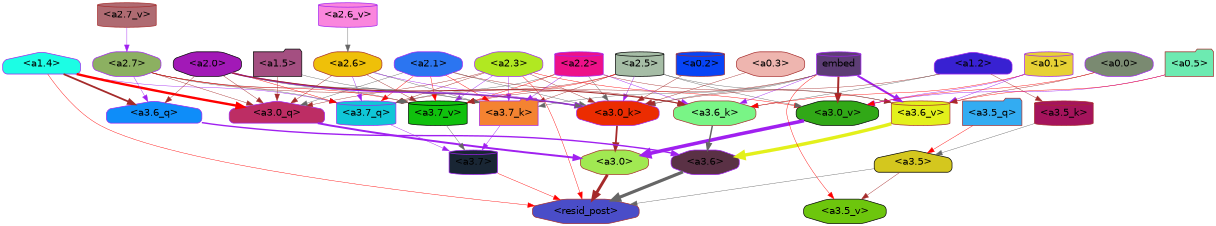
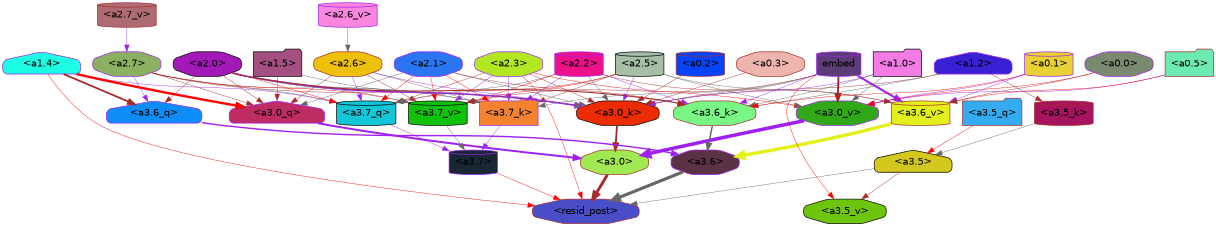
node "<a1.0>": added
edge "<a2.3>" -> "<a3.0_q>": removed
node "<a3.7_q>": color purple -> black
node "<a3.0_k>": color purple -> black
node "<a3.0_v>": color black -> purple
